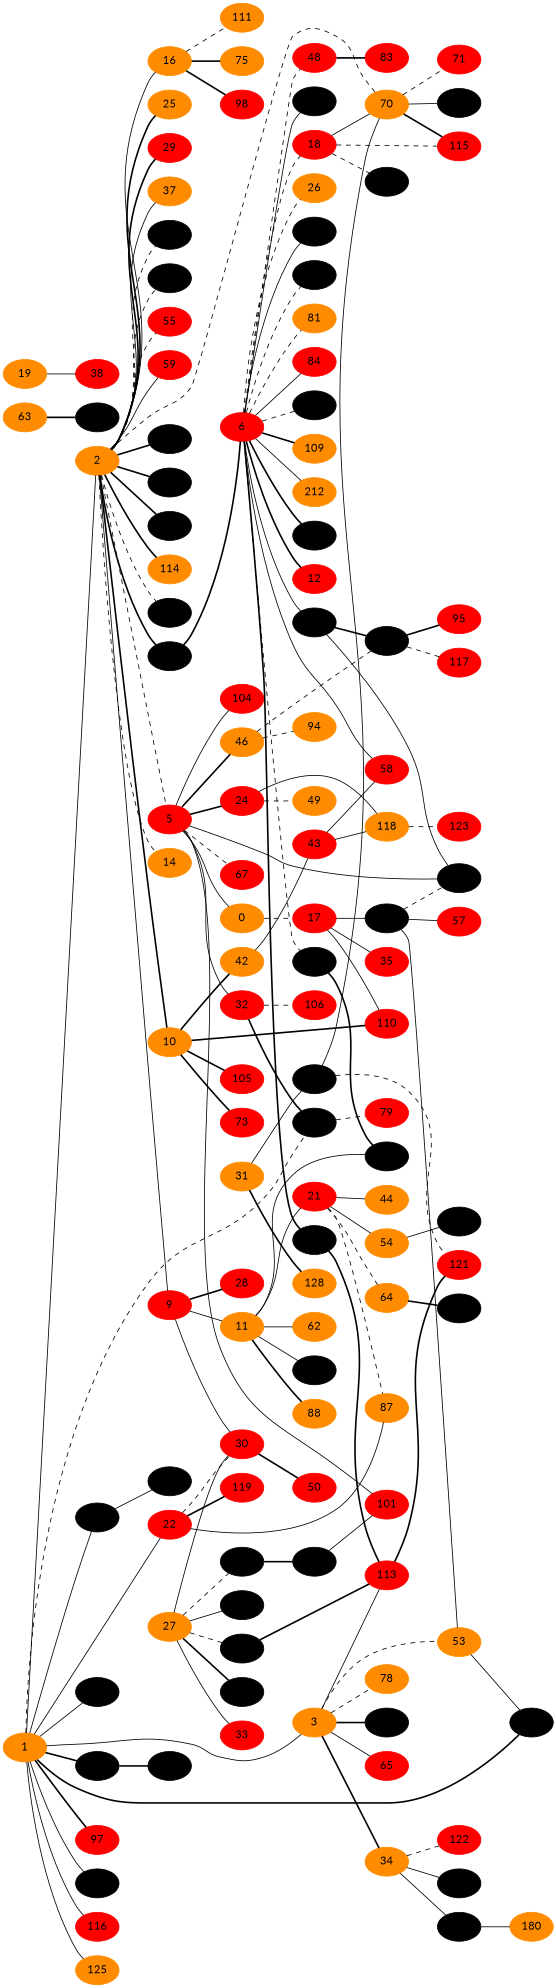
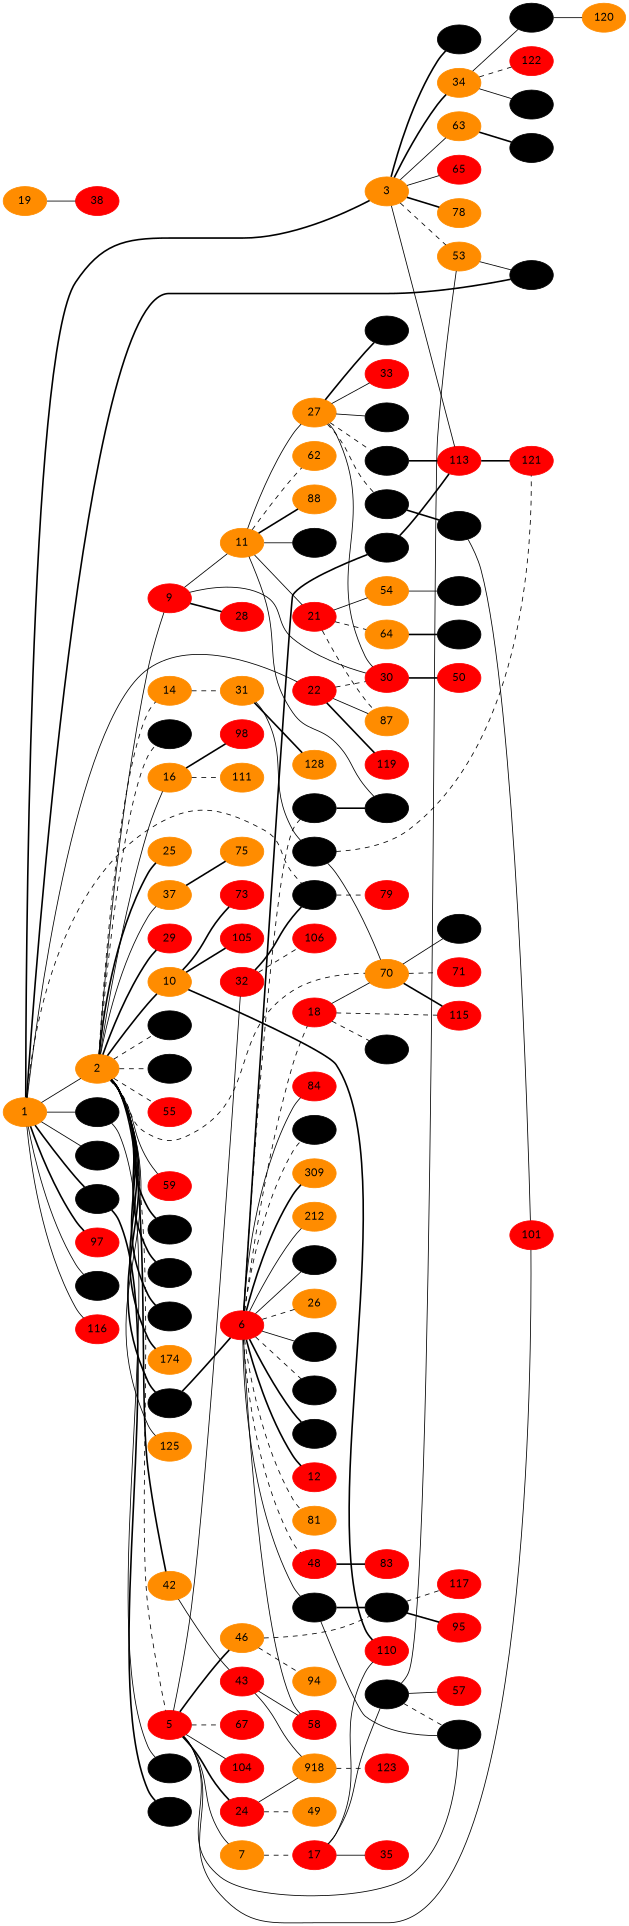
edge "16" -- "75": now "37" -- "75"
edge "63" -- "3": added
node "109": label "109" -> "309"
edge "27" -- "11": added
node "114": label "114" -> "174"
edge "14" -- "31": added
node "118": label "118" -> "918"
node "0": label "0" -> "7"
edge "42" -- "10": now "42" -- "2"
node "44": removed
edge "11" -- "62": style solid -> dashed
edge "78" -- "3": style dashed -> bold
edge "3" -- "1": style solid -> bold
edge "1" -- "125": now "2" -- "125"
node "180": label "180" -> "120"
